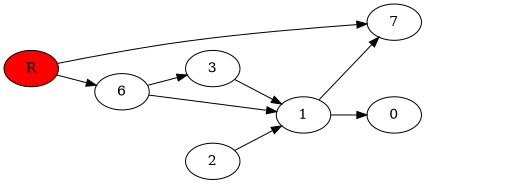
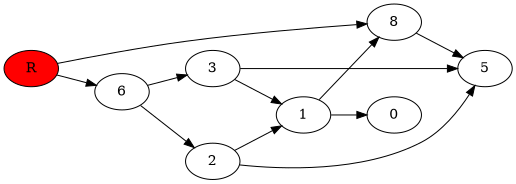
node "7": label "7" -> "8"
node "5": added
edge "6" -> "1": now "6" -> "2"
